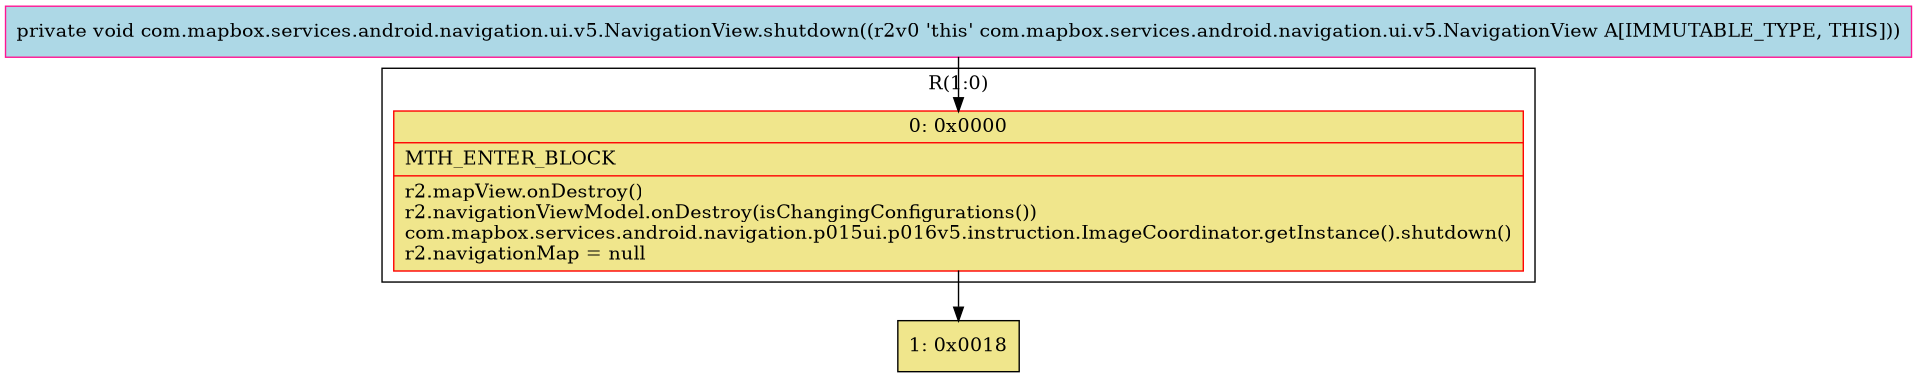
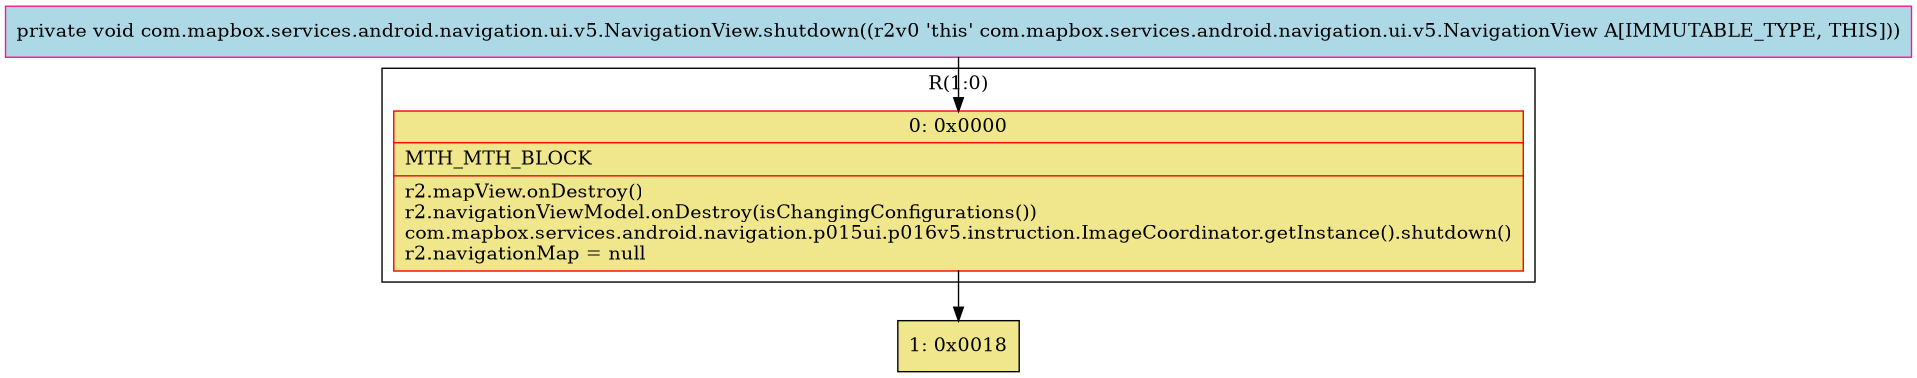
node "0: 0x0000": text "MTH_ENTER_BLOCK" -> "MTH_MTH_BLOCK"
